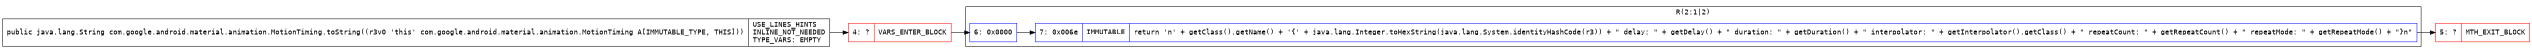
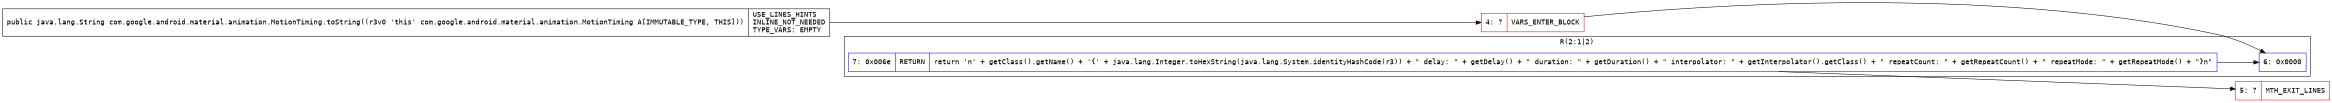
node "7: 0x006e": text "IMMUTABLE" -> "RETURN"
node "5: ?": text "MTH_EXIT_BLOCK" -> "MTH_EXIT_LINES"
edge "6: 0x0000" -> "7: 0x006e": reversed
